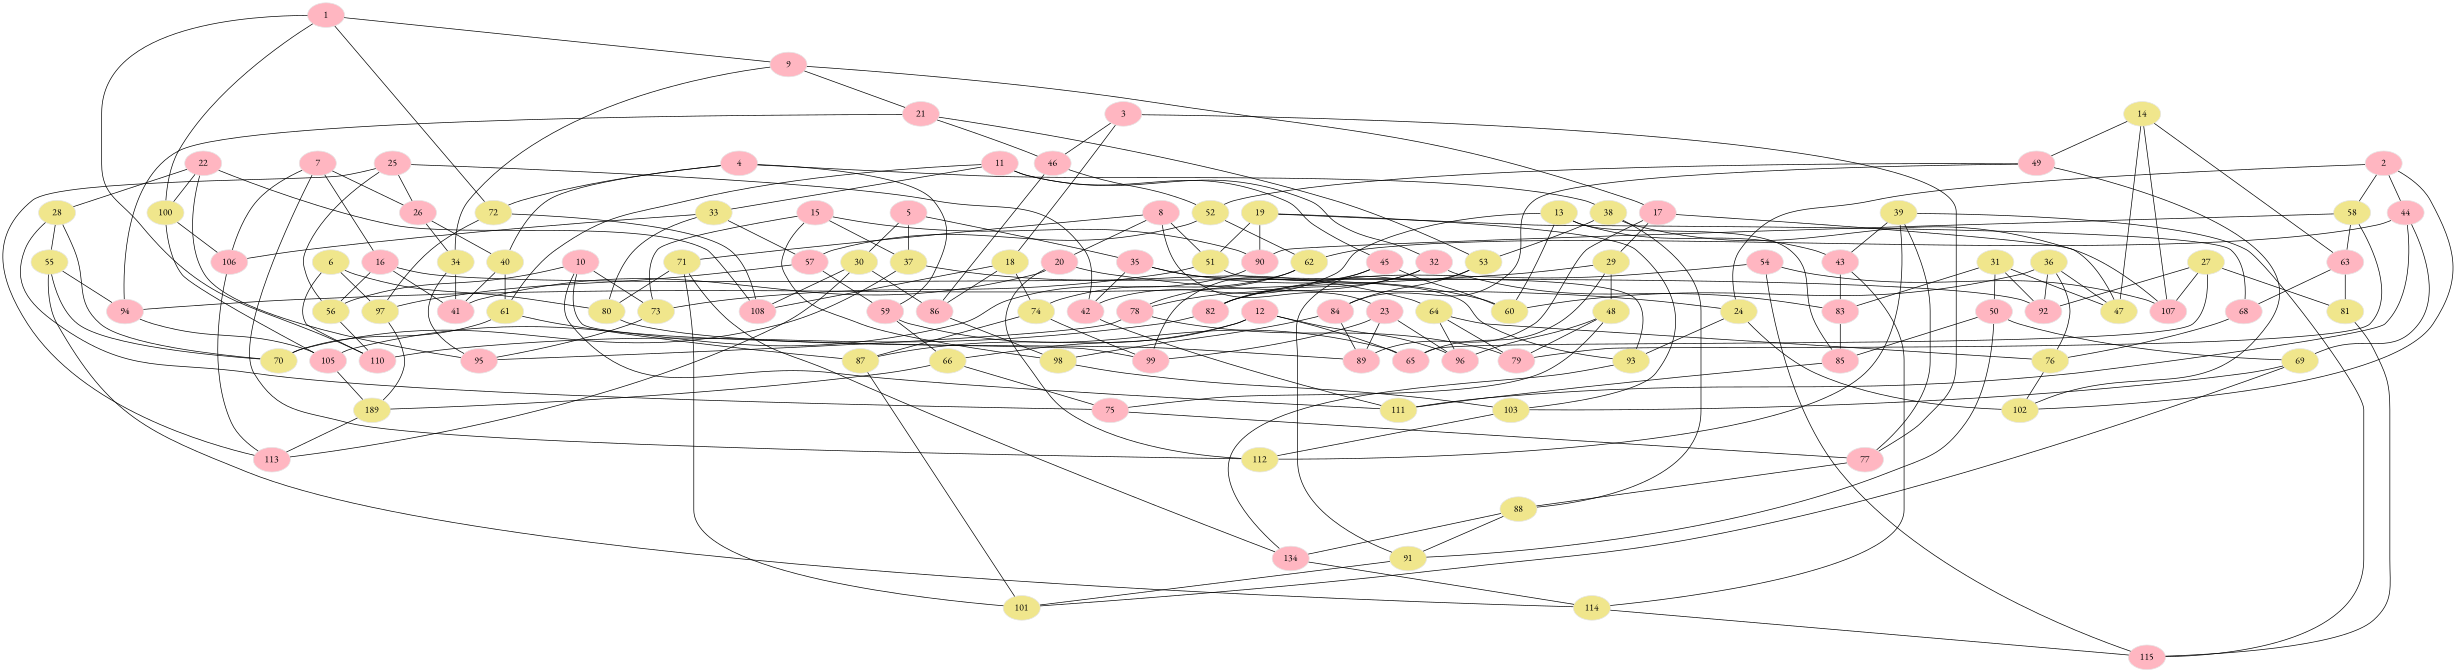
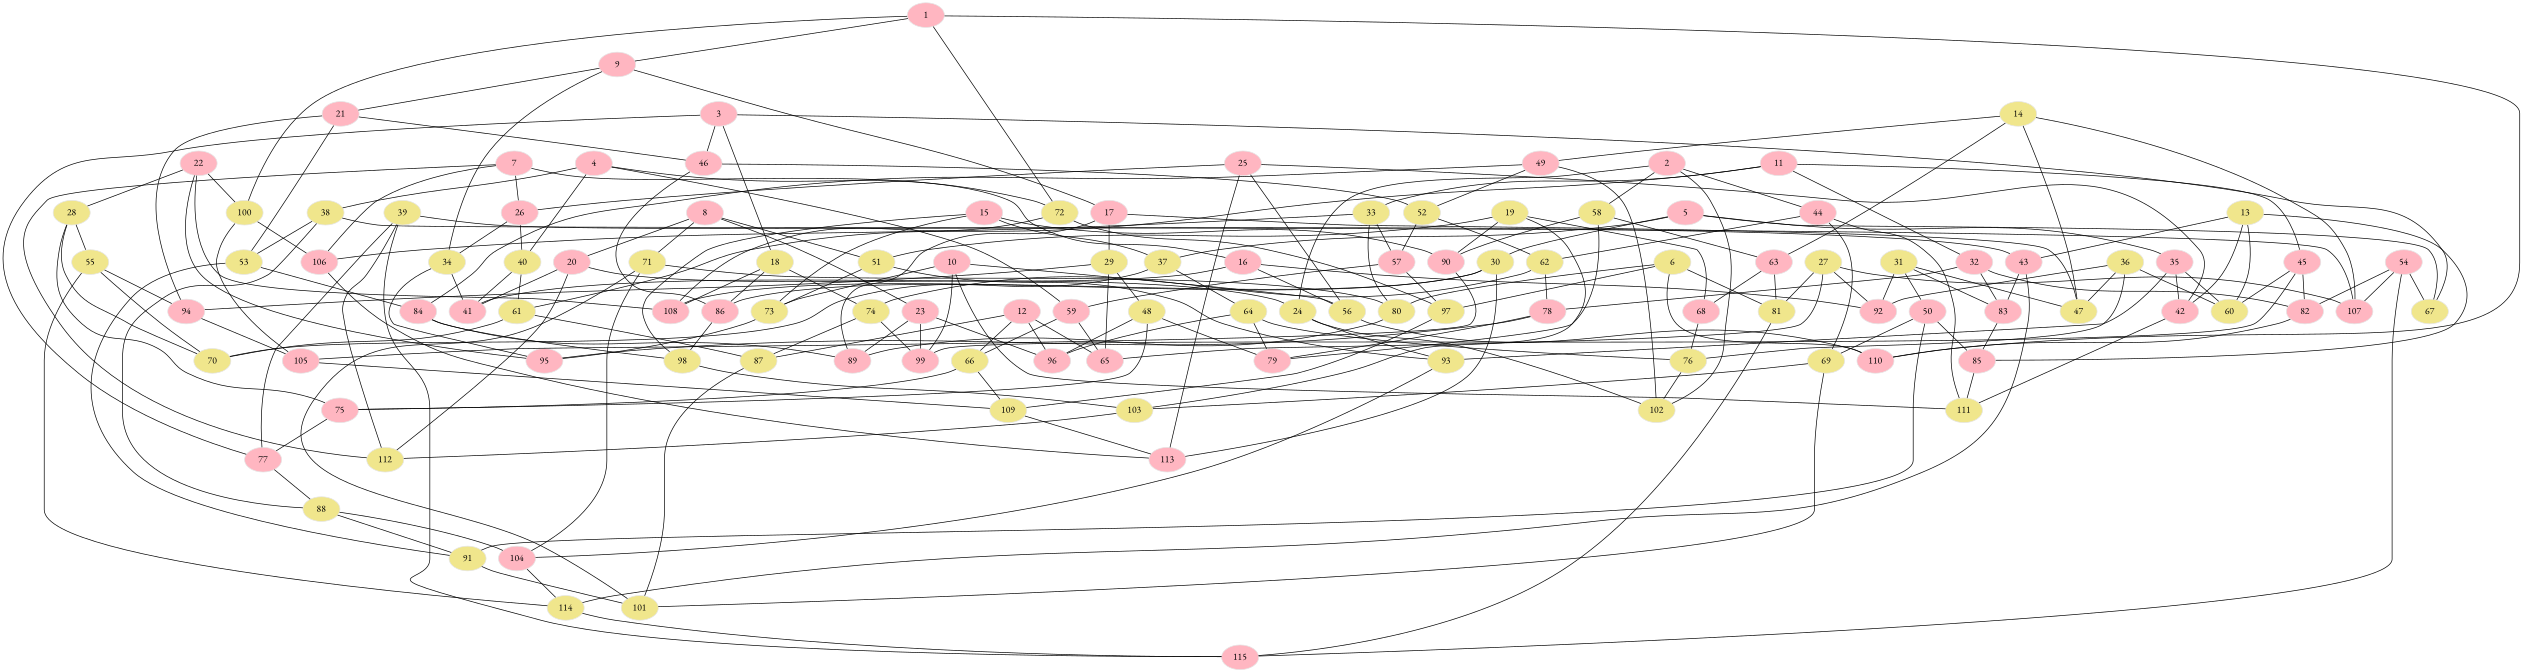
edge "6" -- "81": added
node "67": added
node "189": label "189" -> "109"
node "134": label "134" -> "104"
